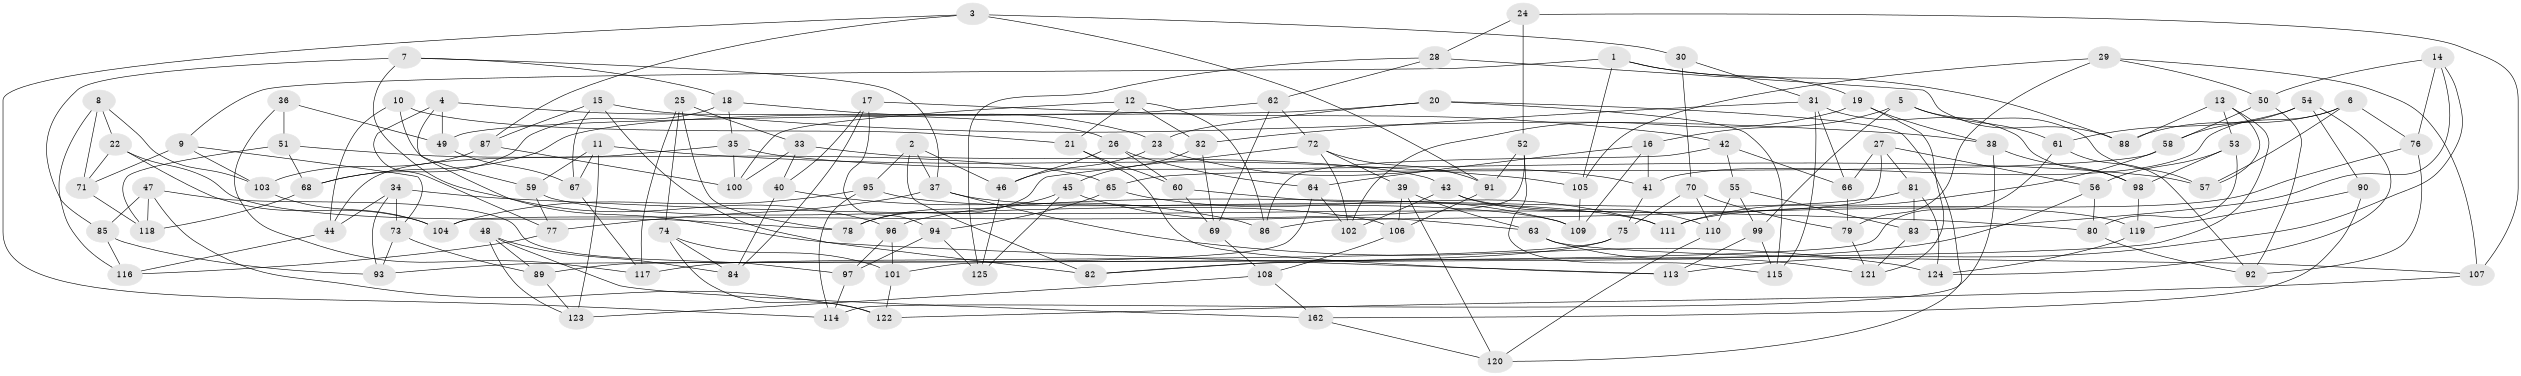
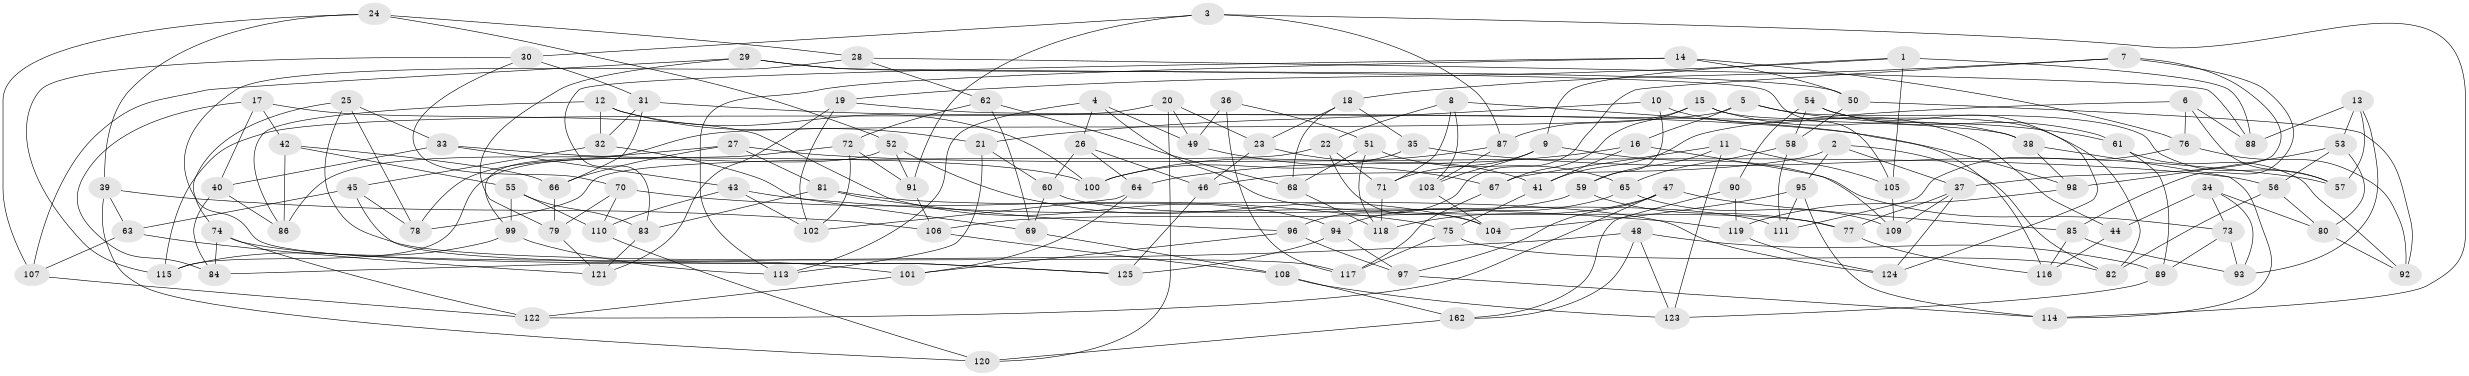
edge "35" -- "44": removed
edge "72" -- "39": now "24" -- "39"
edge "31" -- "115": now "30" -- "115"
